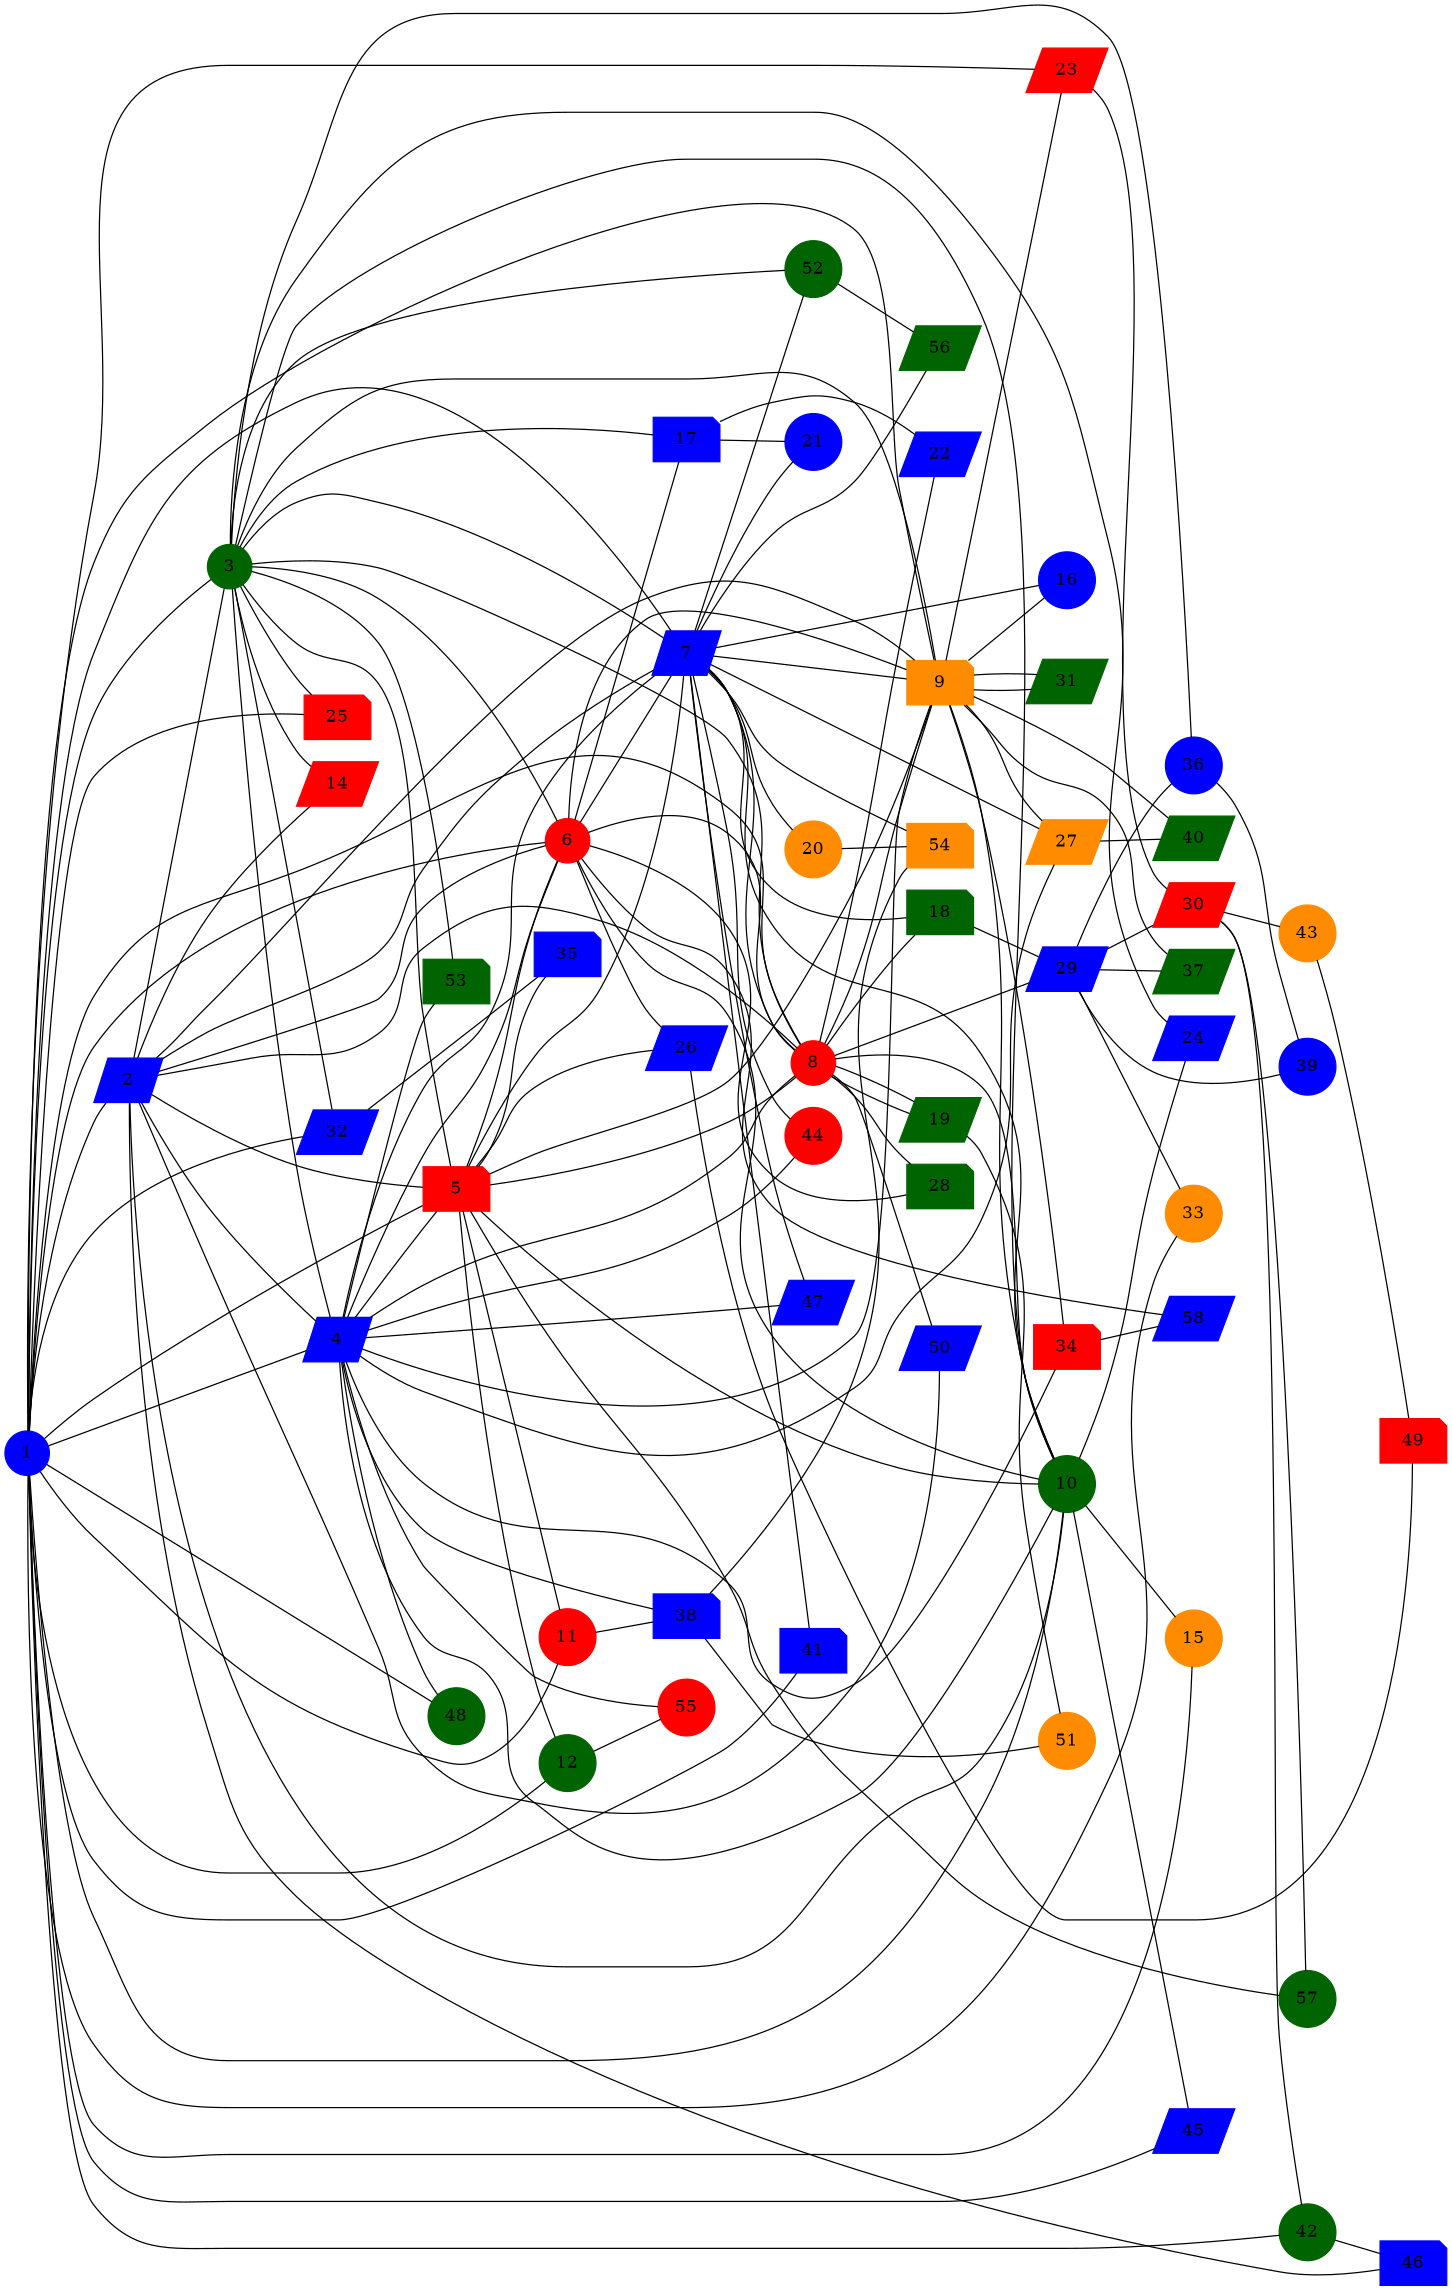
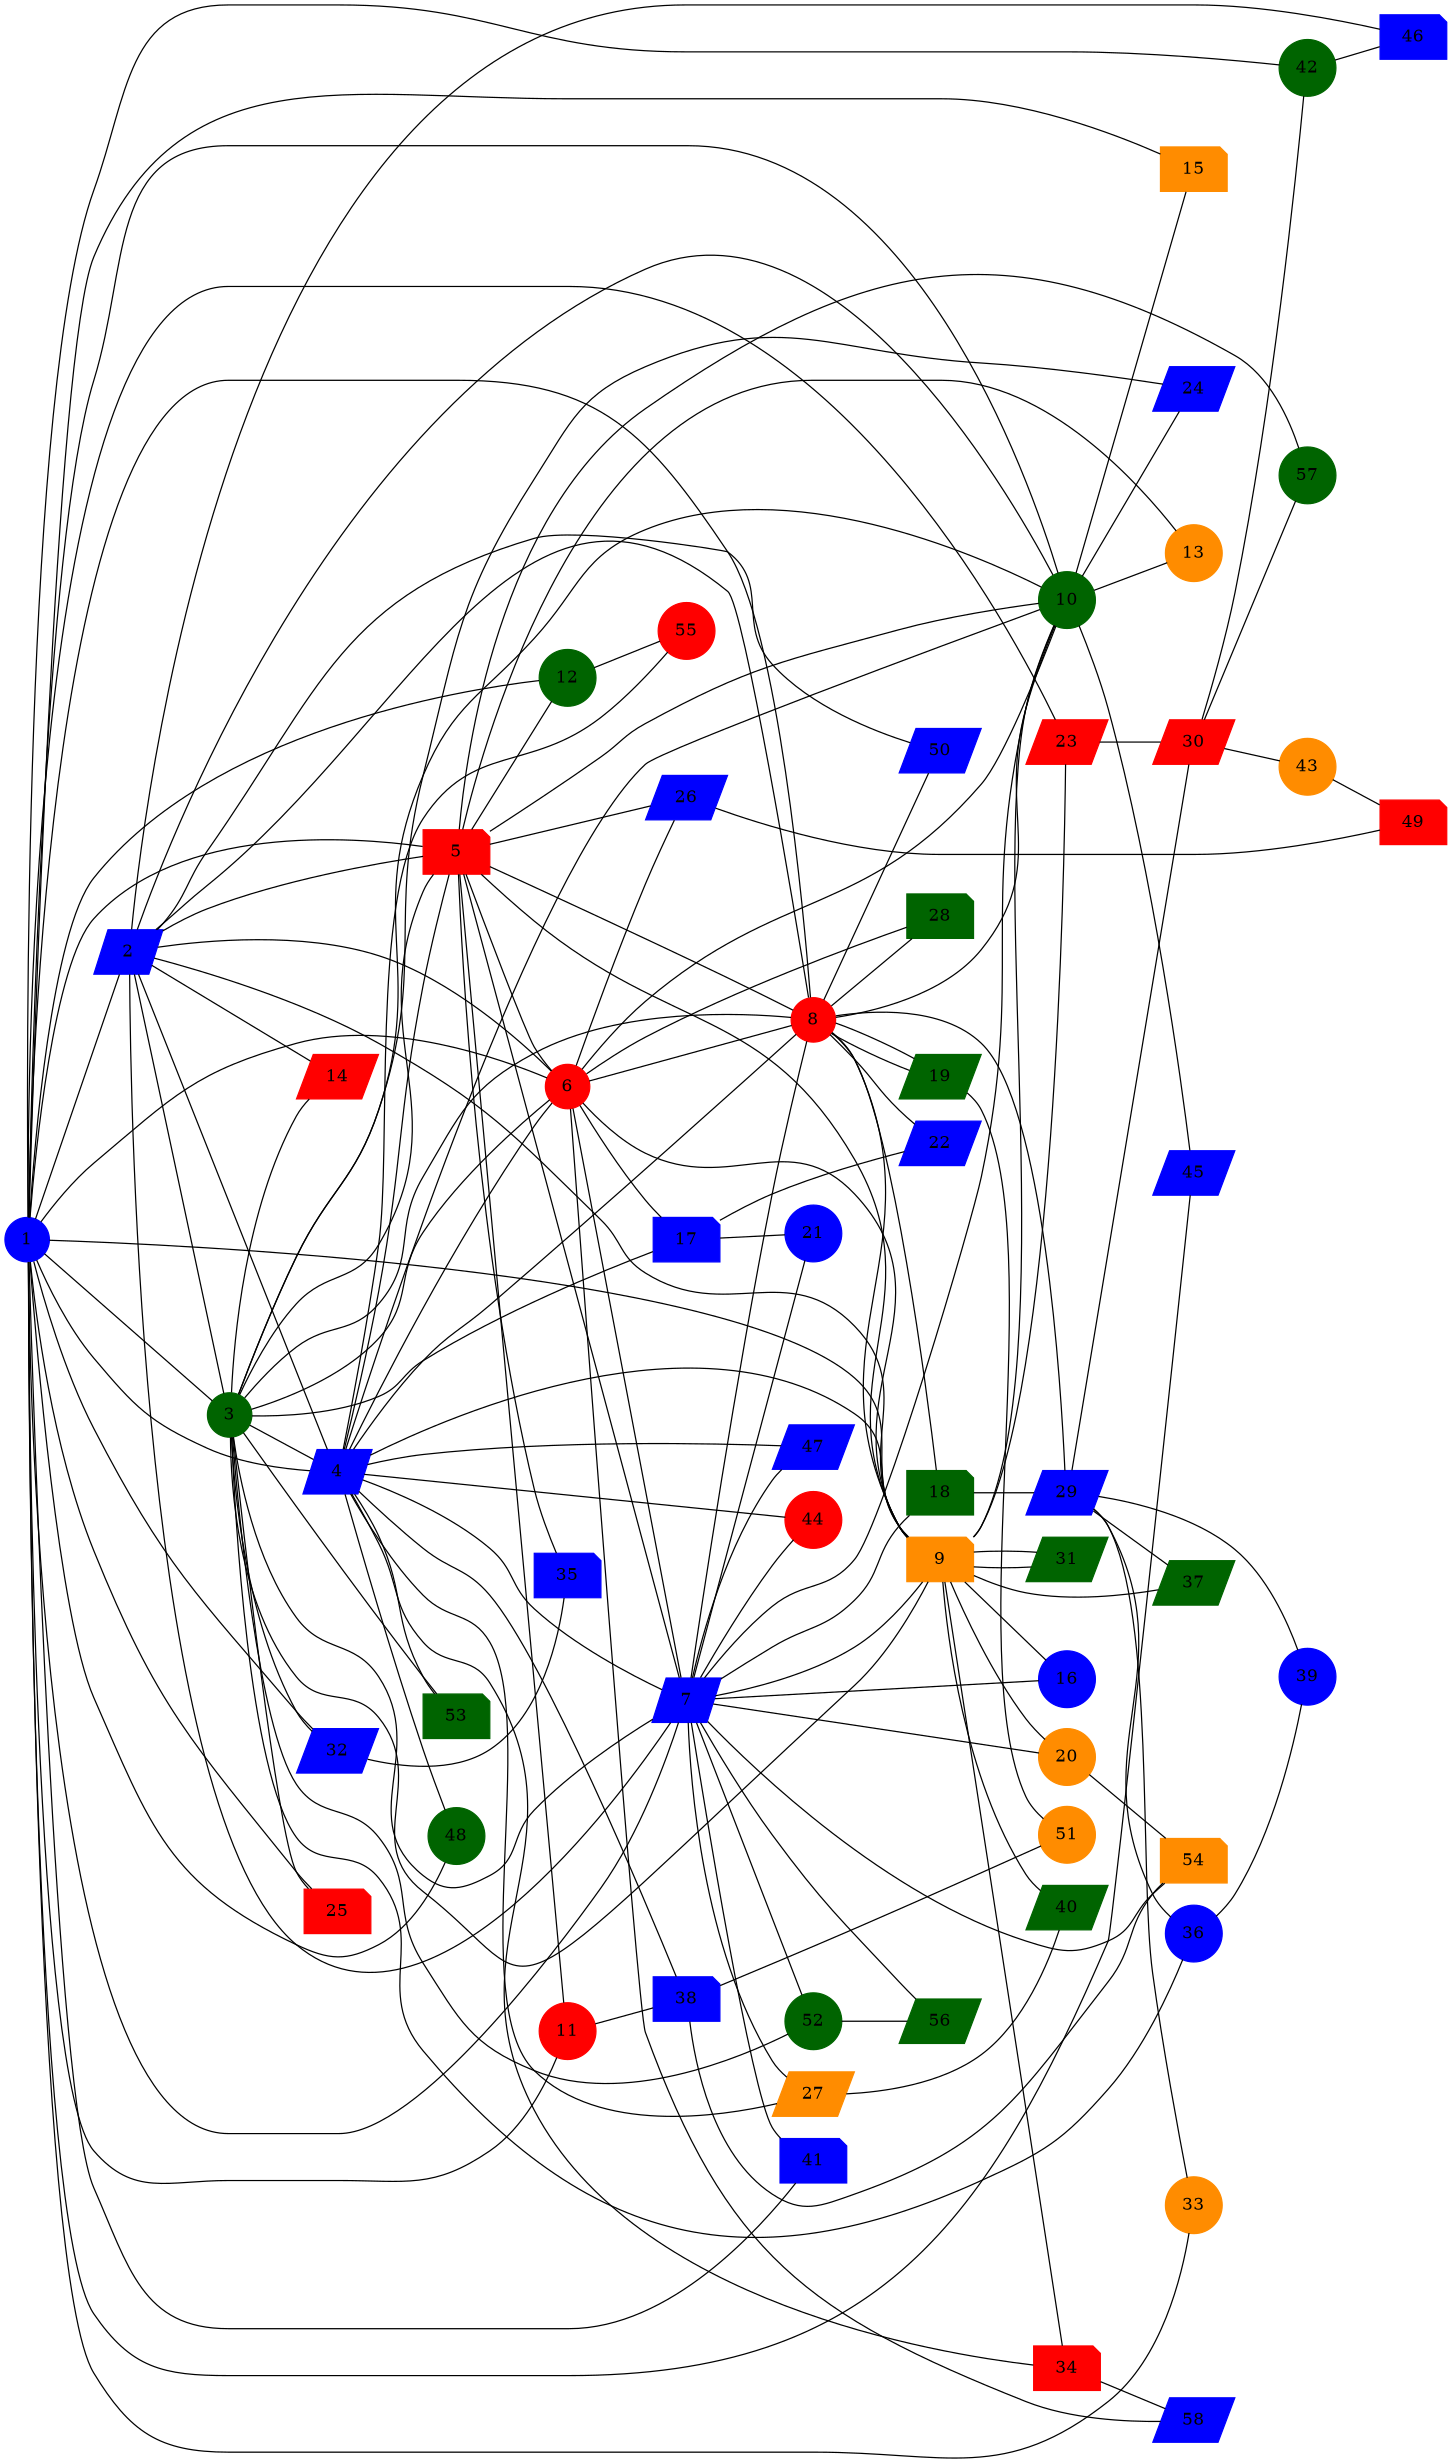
node "13": added
edge "9" -- "27": now "9" -- "20"
node "15": shape circle -> note
